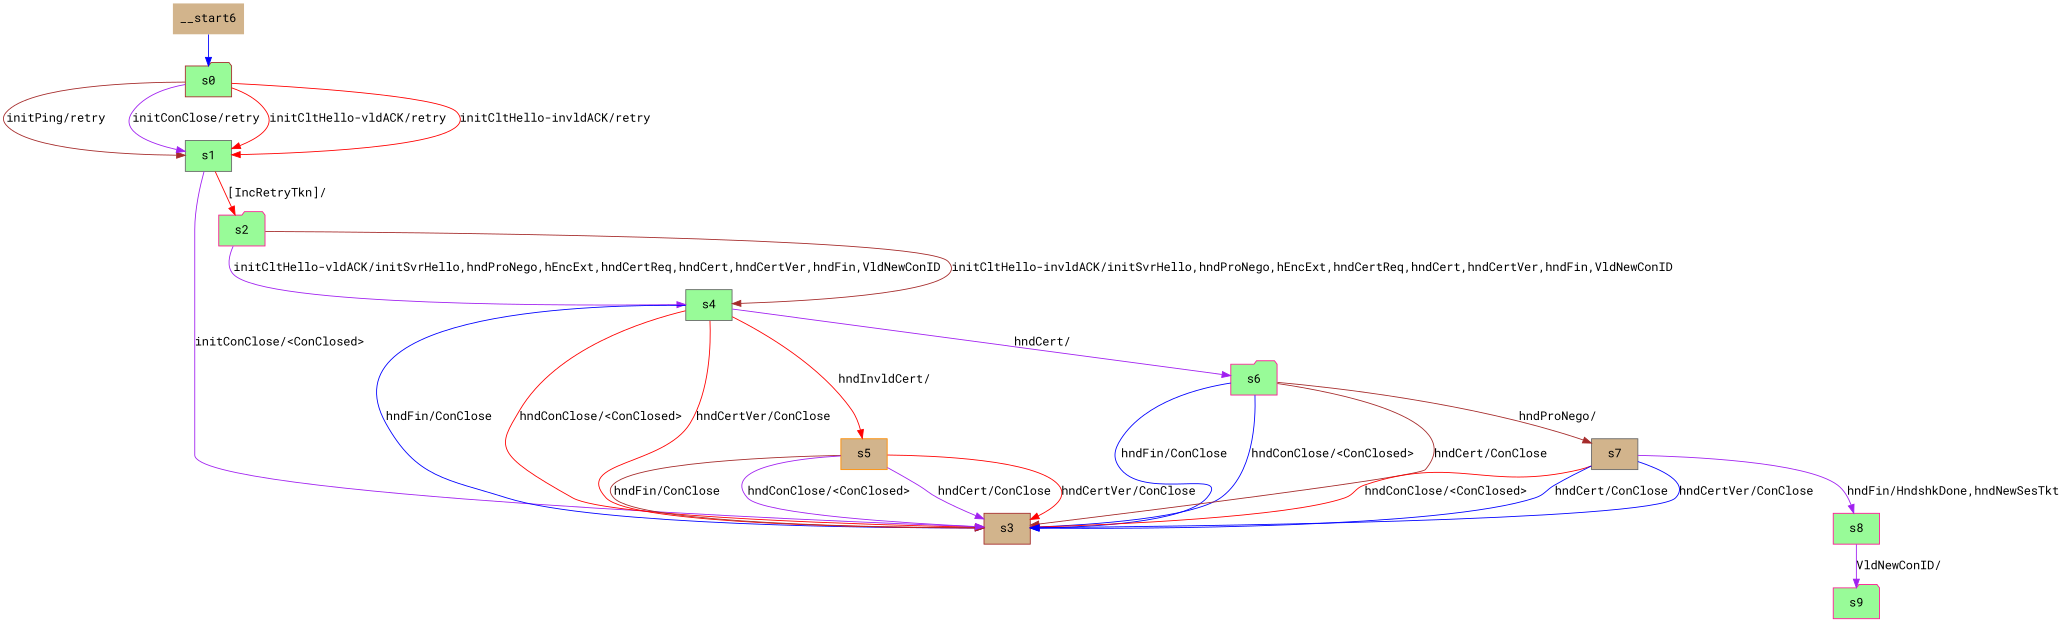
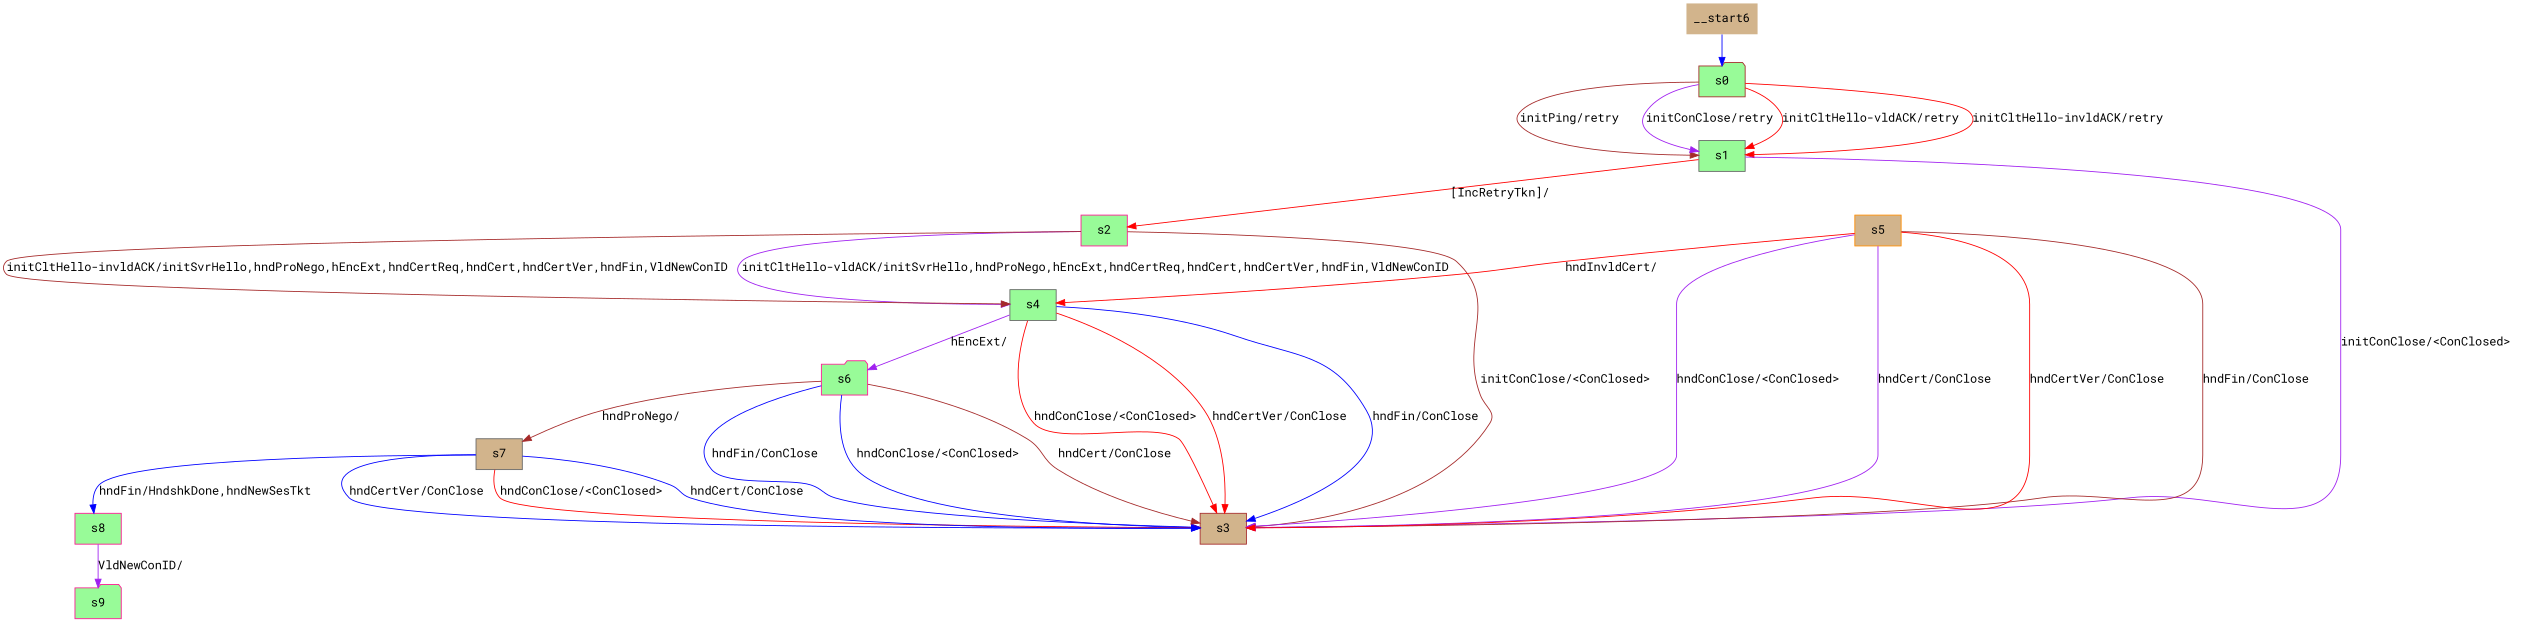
node "s2": shape folder -> box
edge "s2" -> "s3": added, label "initConClose/<ConClosed>"
edge "s4" -> "s6": label "hndCert/ " -> "hEncExt/ "
edge "s4" -> "s5": reversed
edge "s7" -> "s8": color purple -> blue
